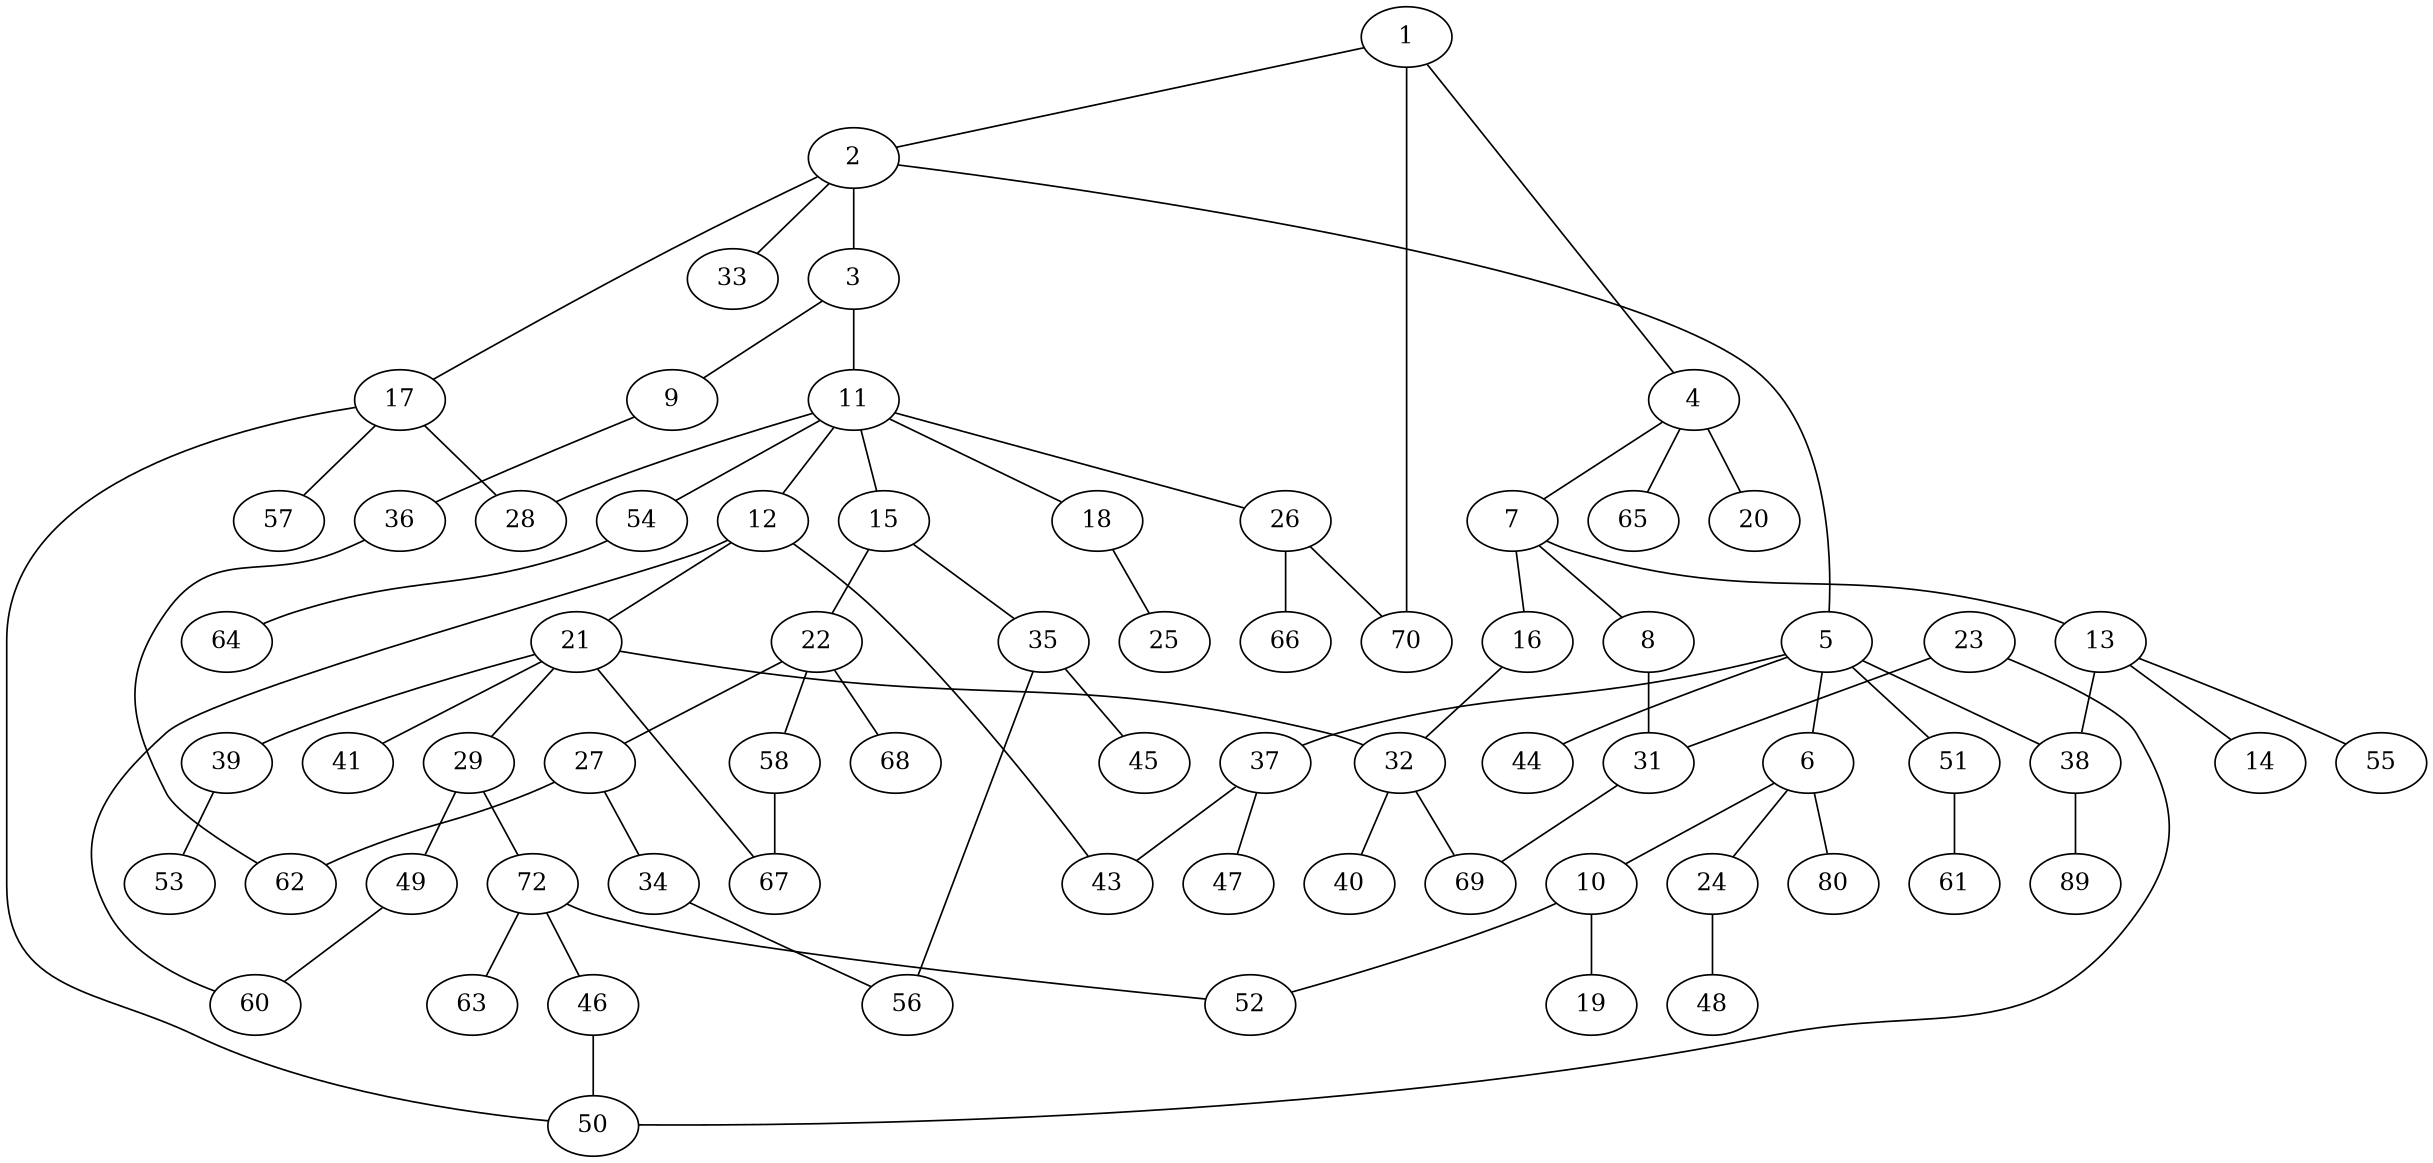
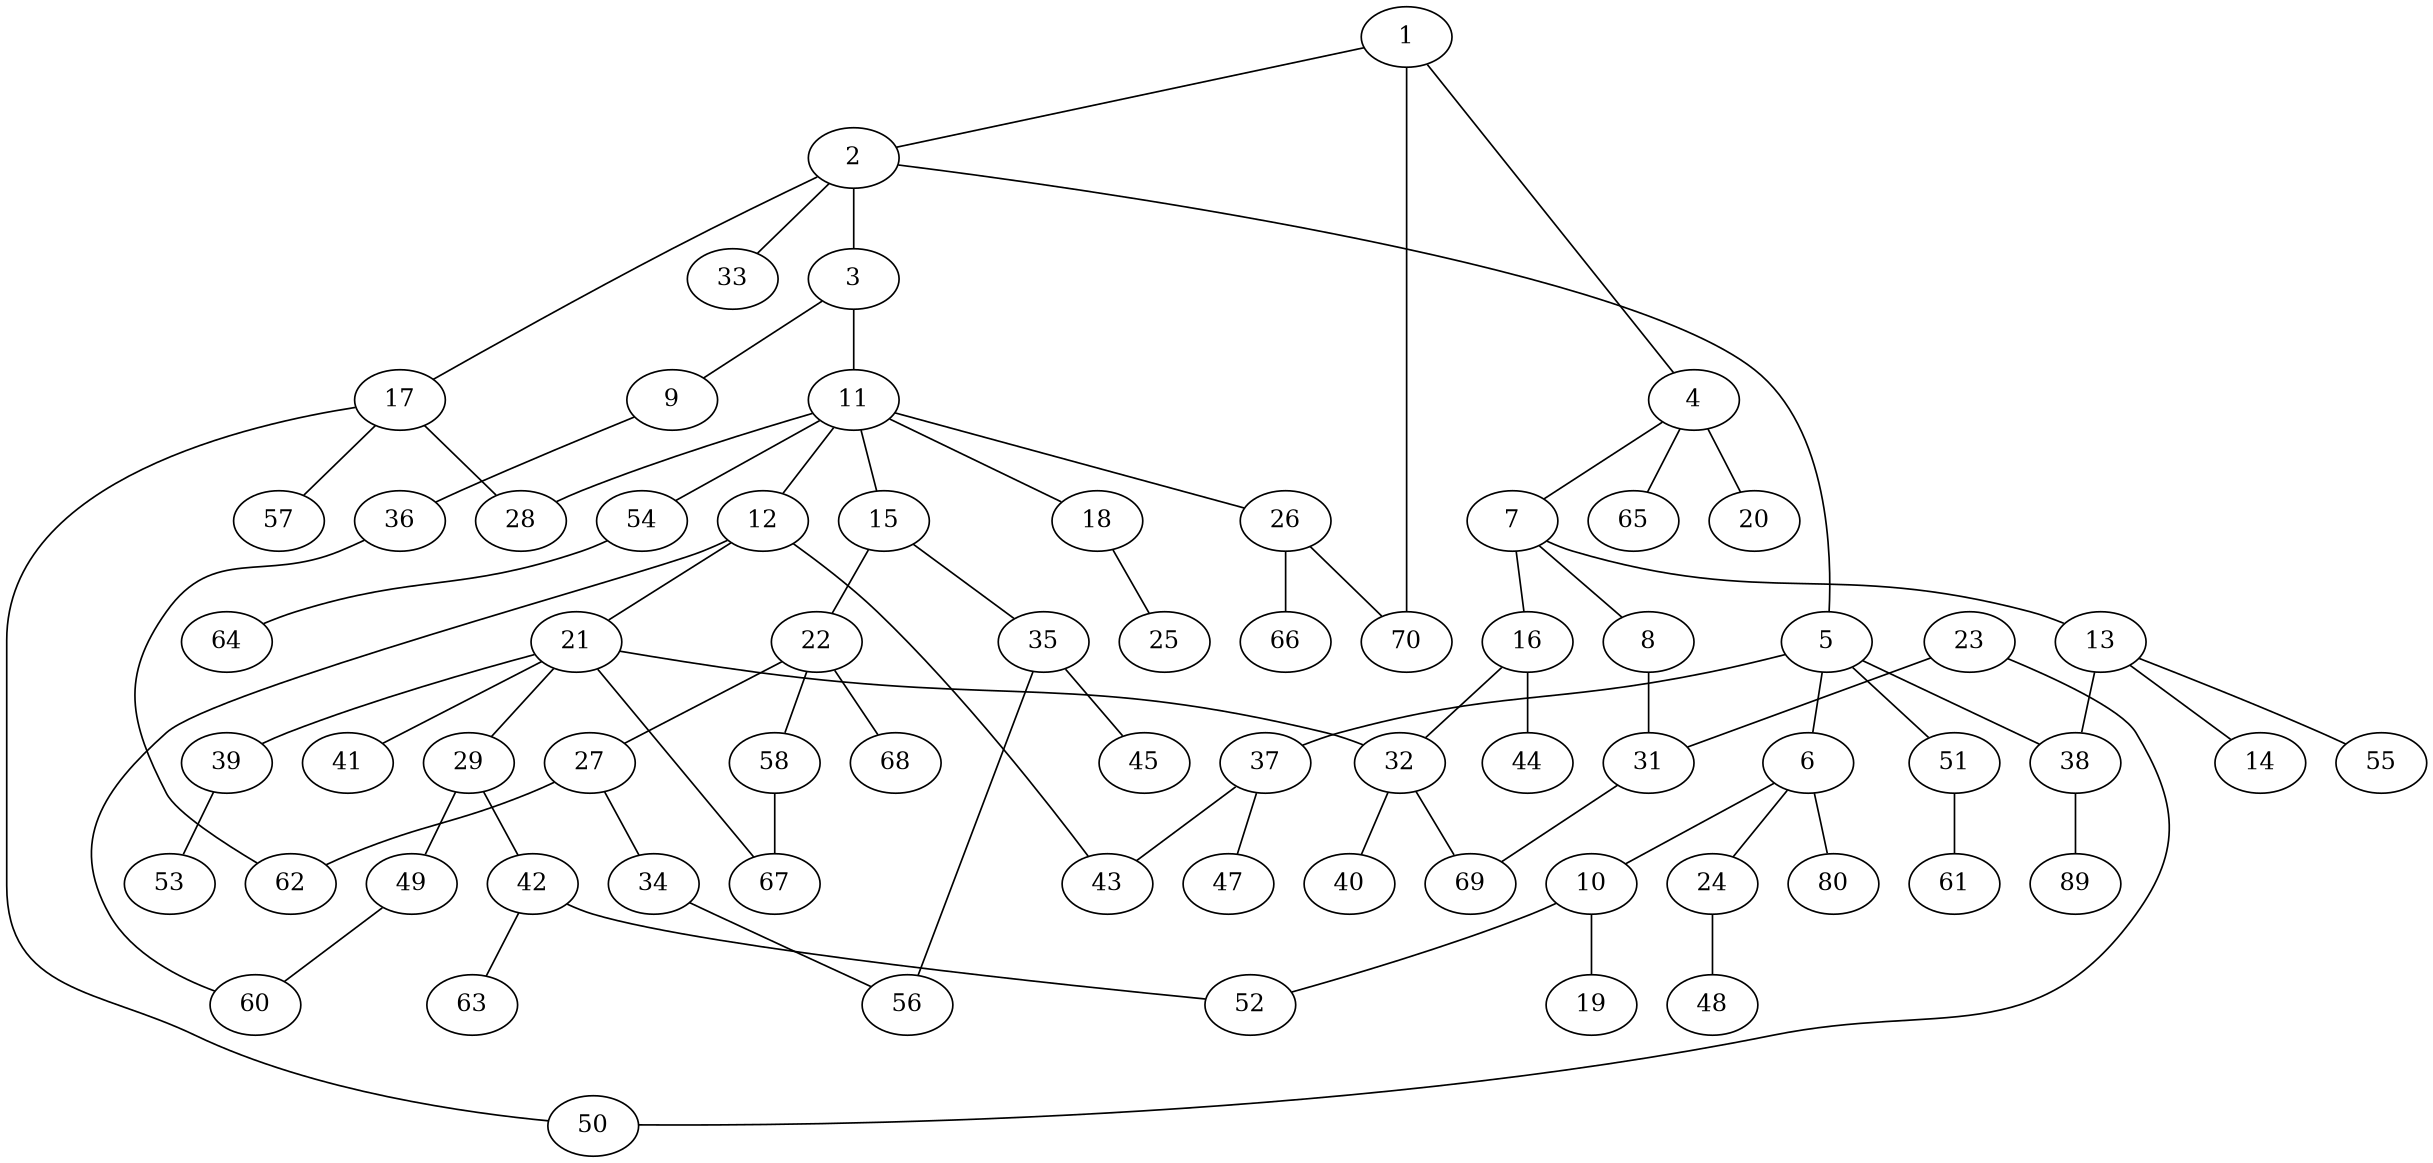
edge "5" -- "44": now "16" -- "44"
node "72": label "72" -> "42"
node "46": removed
